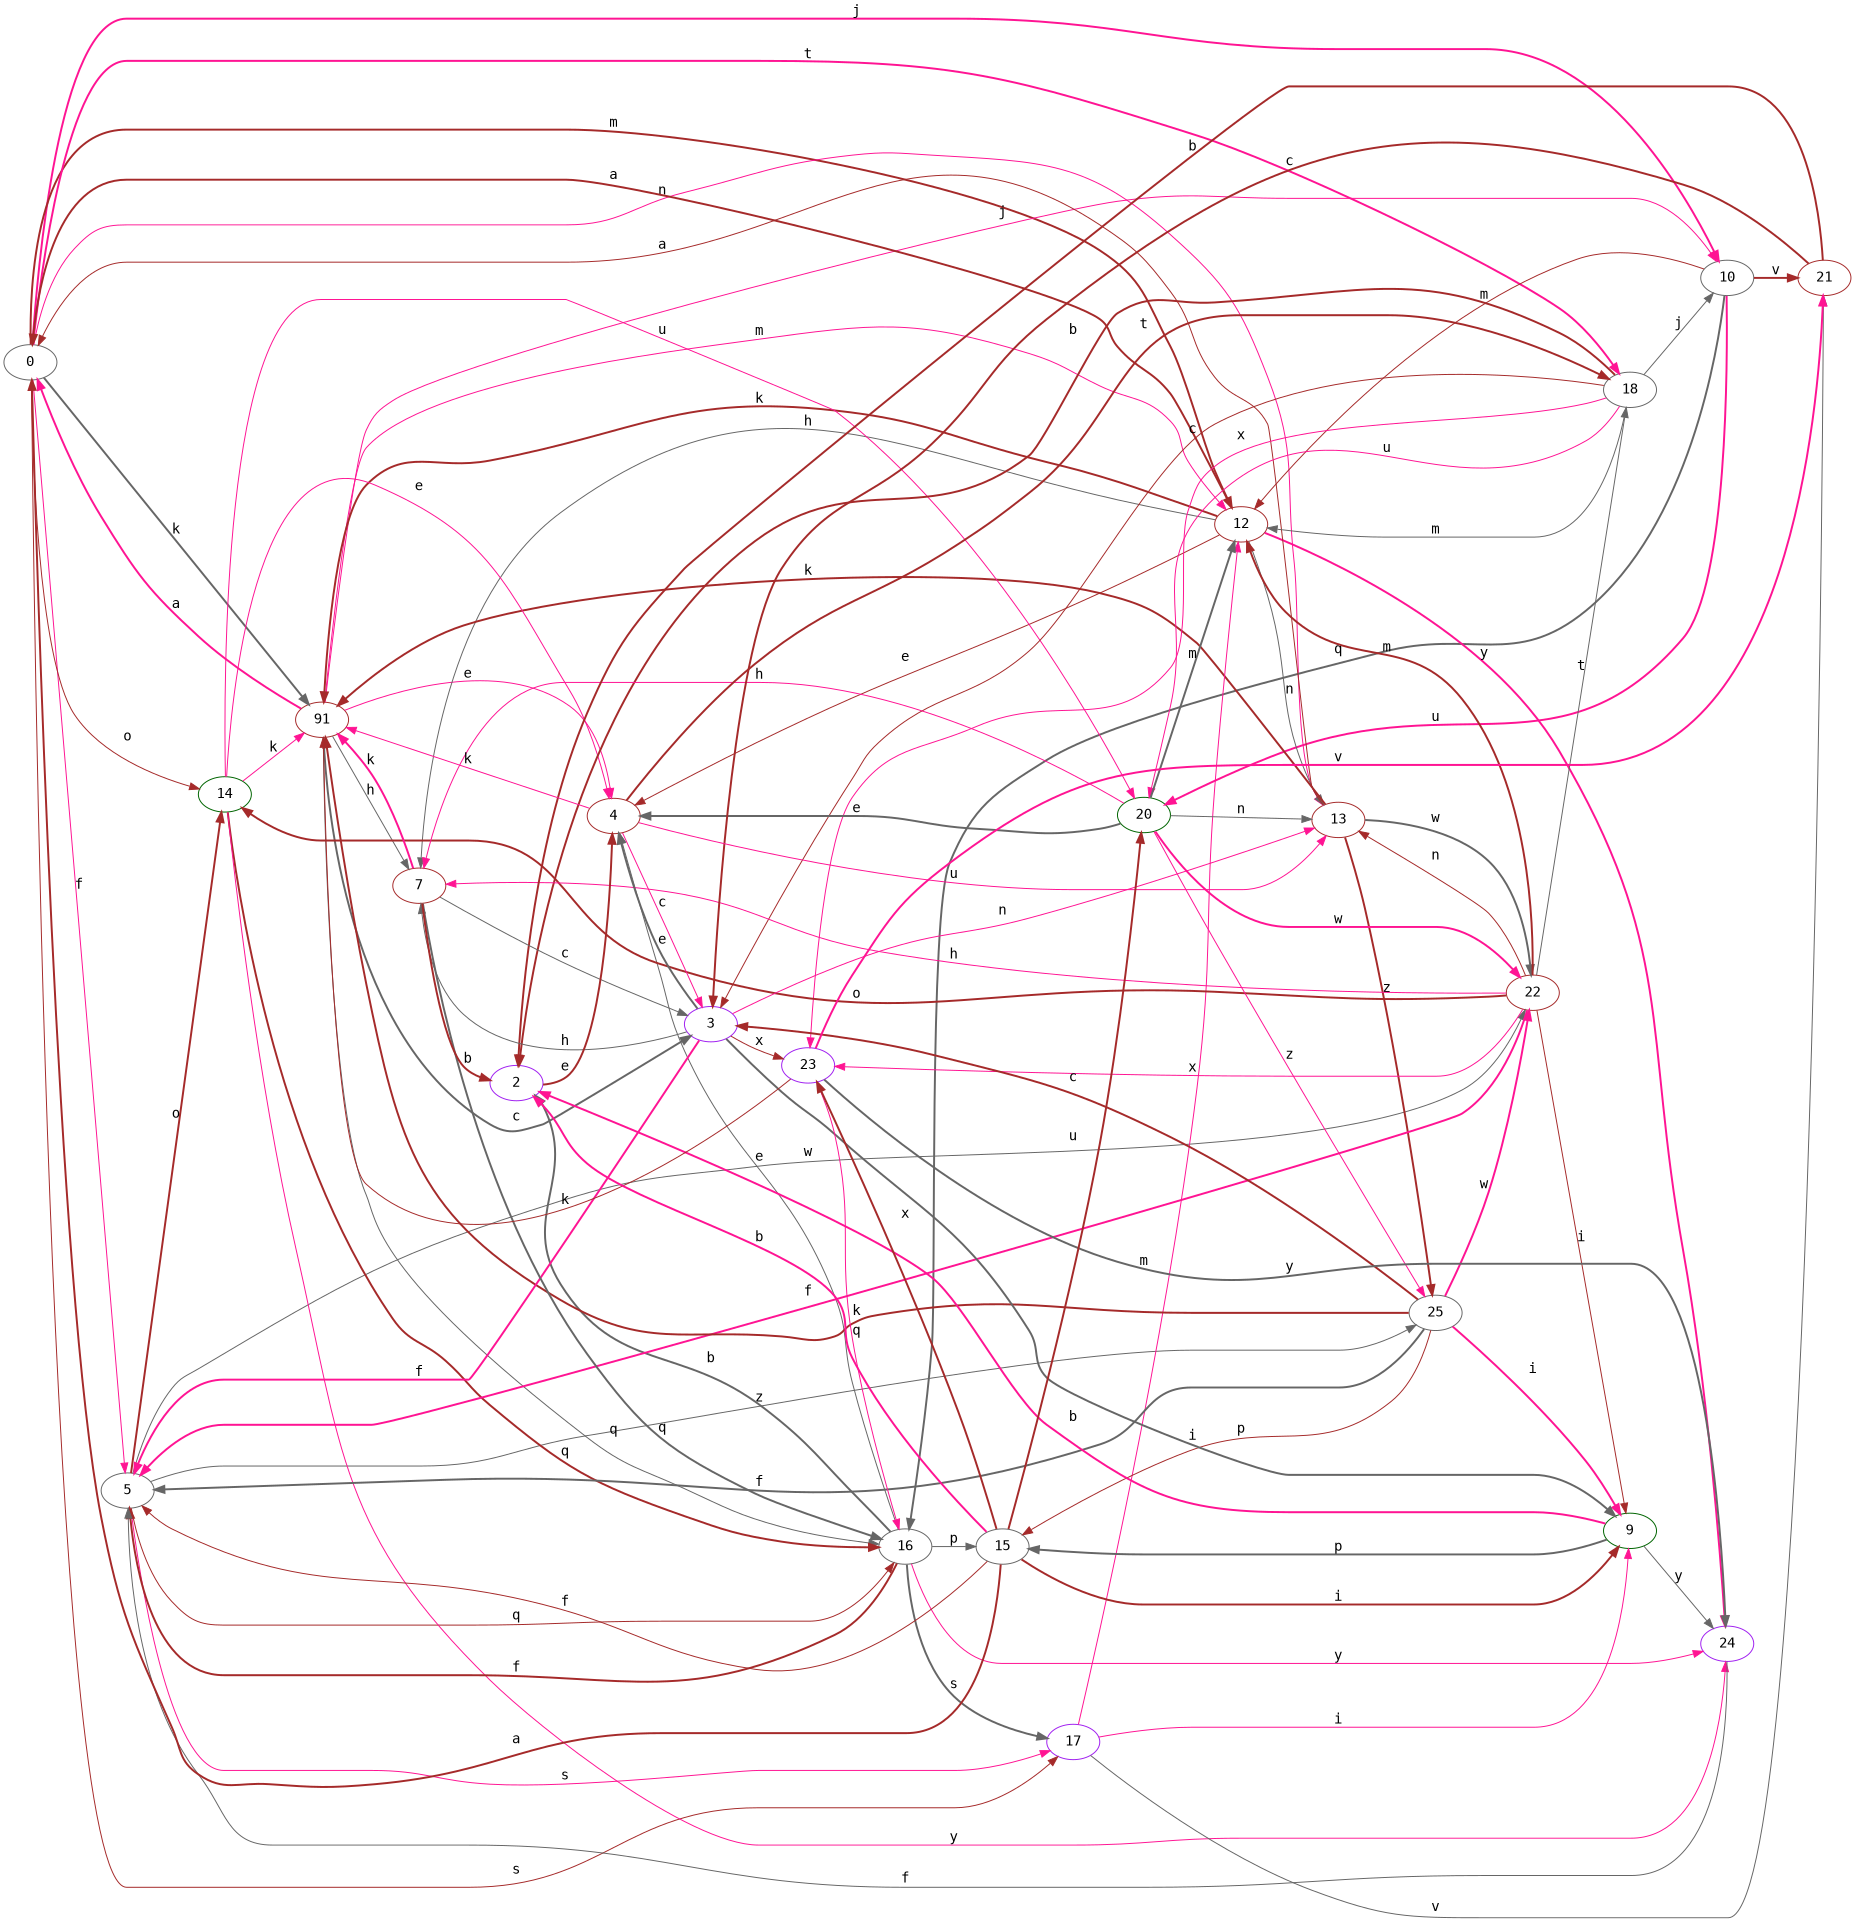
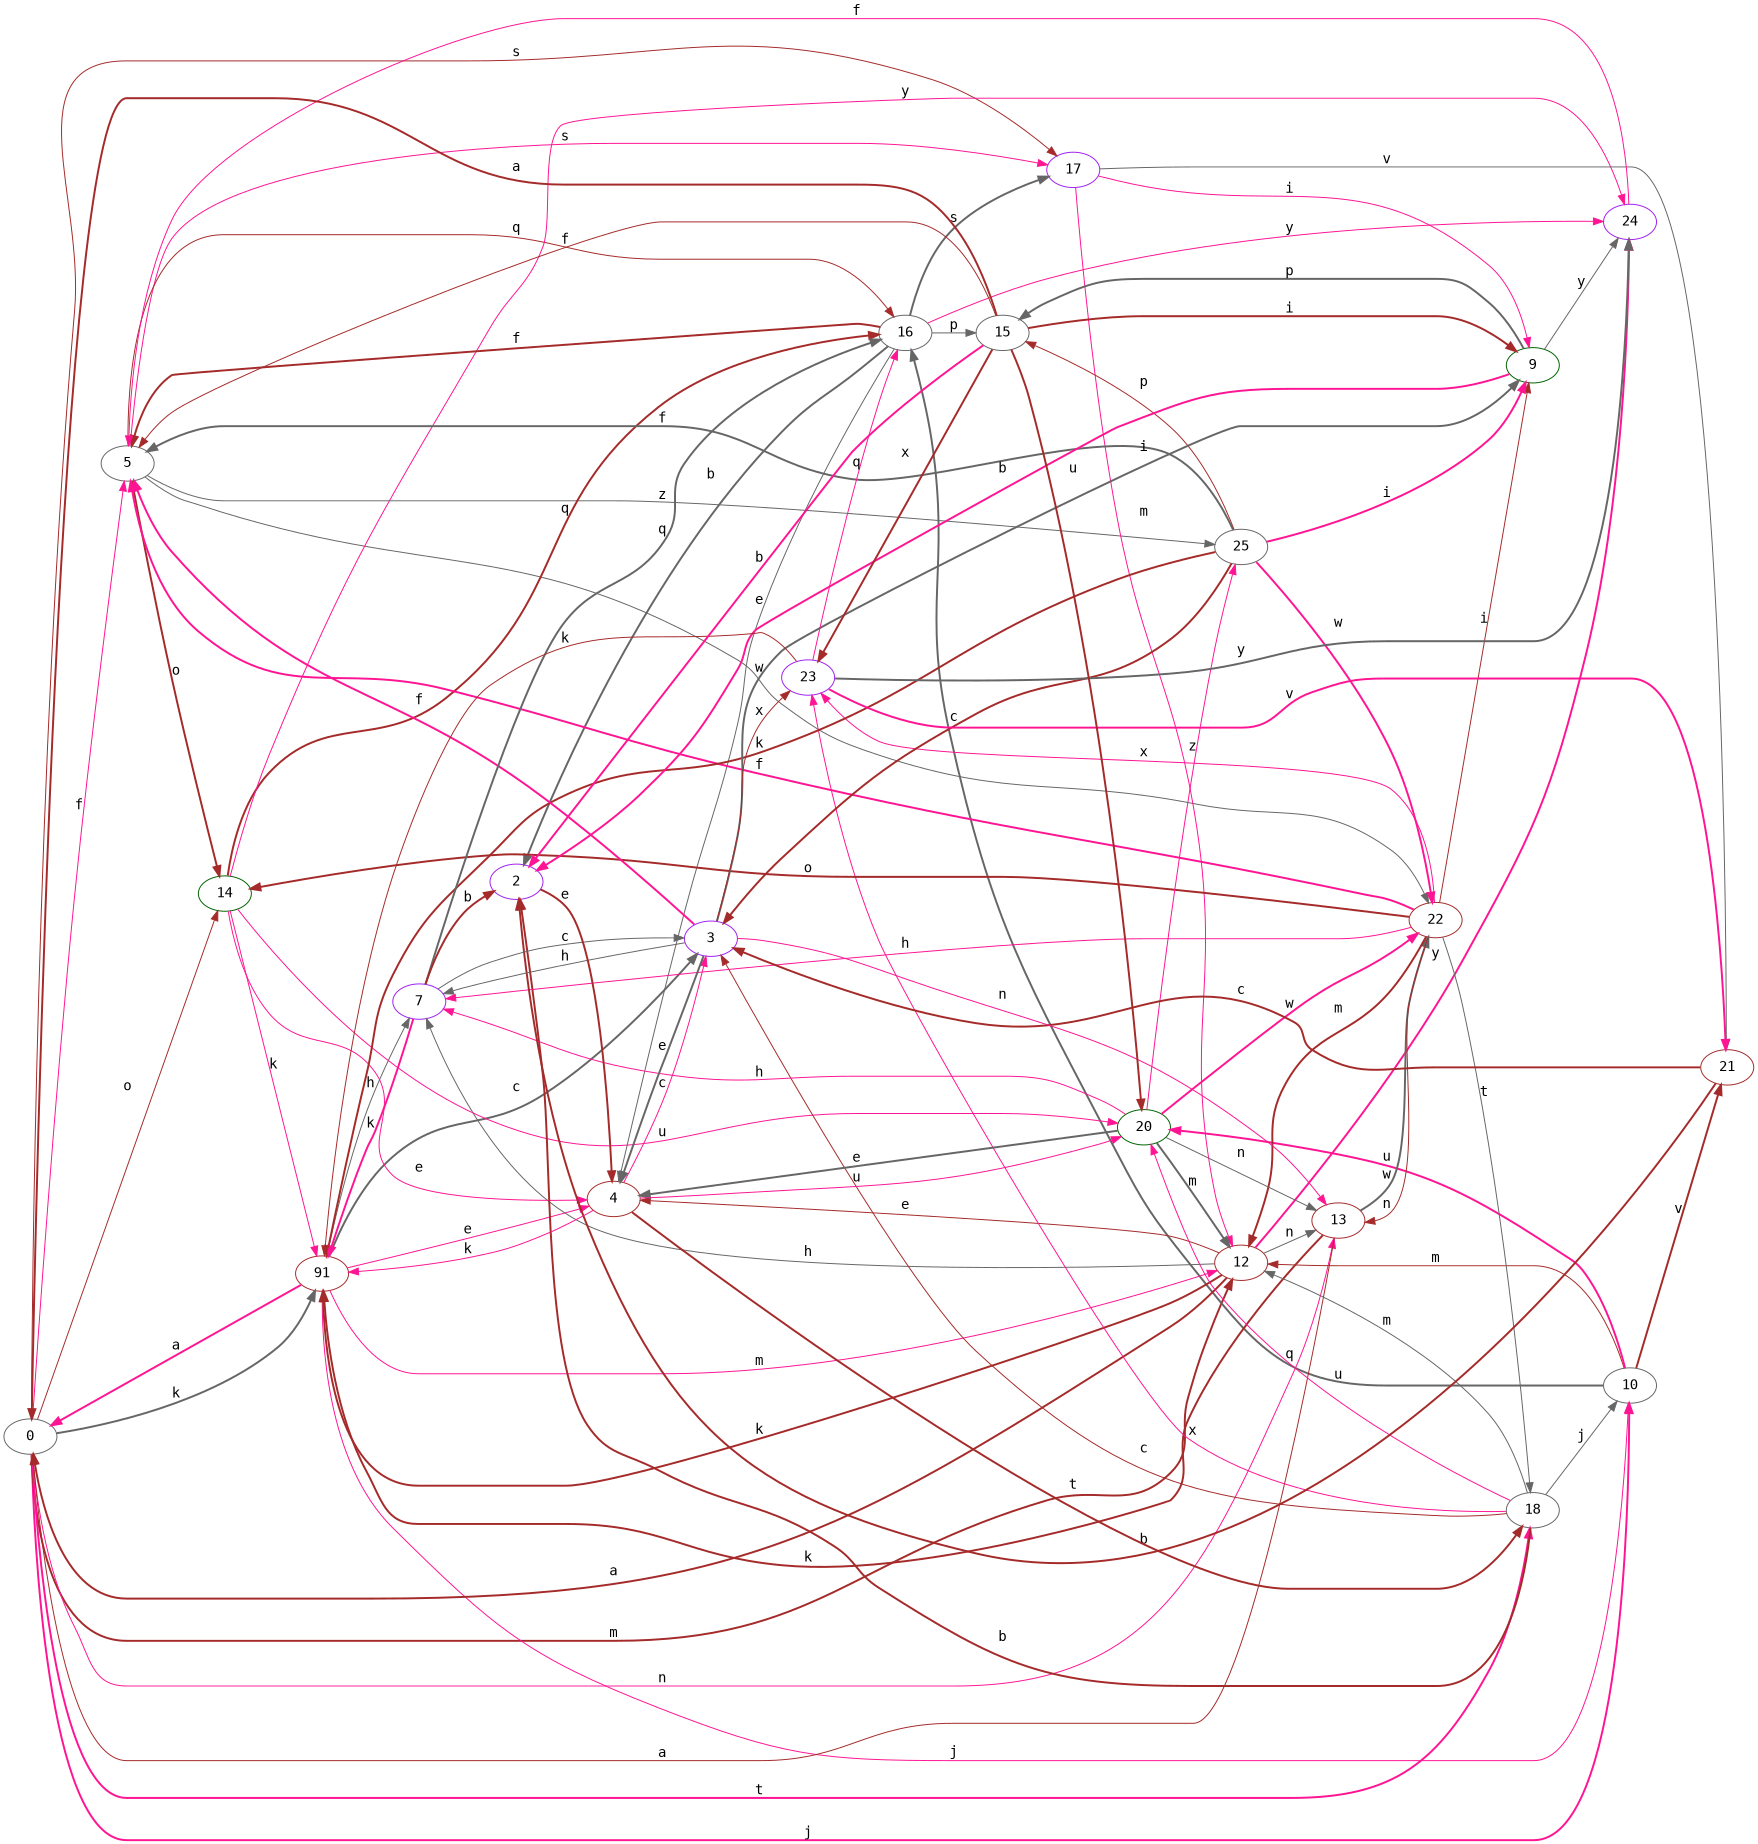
edge "4" -> "13": now "4" -> "20"
node "7": color brown -> purple
edge "13" -> "25": removed, label "z"
edge "91" -> "16": removed, label "q"
edge "24" -> "5": color gray40 -> deeppink
